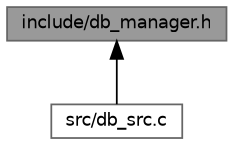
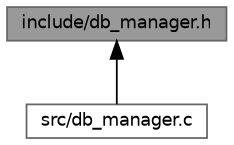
node "src/db_src.c": label "src/db_src.c" -> "src/db_manager.c"
